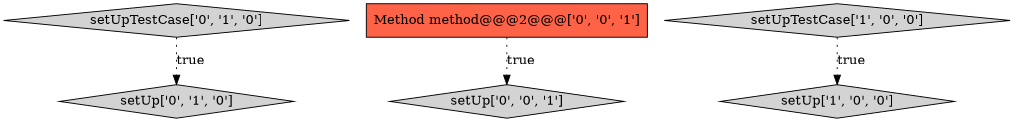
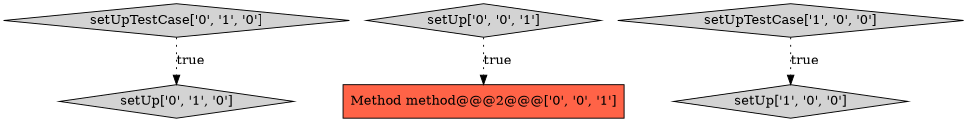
edge "Method method@@@2@@@['0', '0', '1']" -> "setUp['0', '0', '1']": reversed
